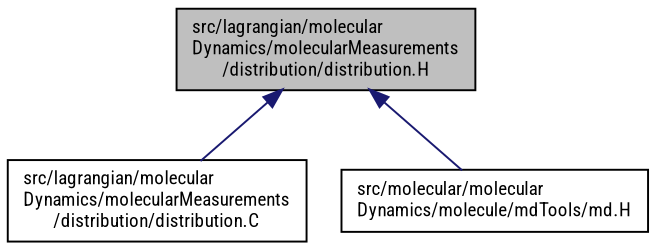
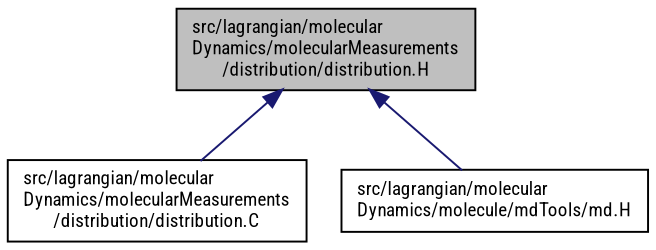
node "src/molecular/molecular Dynamics/molecule/mdTools/md.H": label "src/molecular/molecular Dynamics/molecule/mdTools/md.H" -> "src/lagrangian/molecular Dynamics/molecule/mdTools/md.H"
